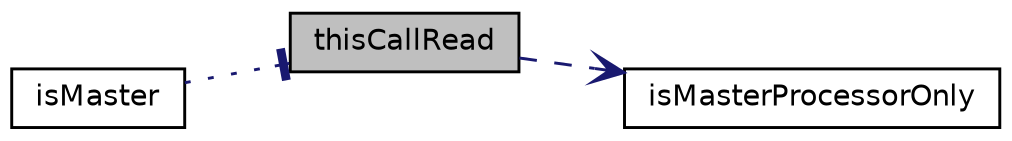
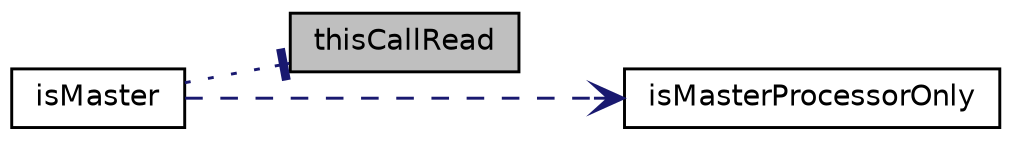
edge "thisCallRead" -> "isMasterProcessorOnly": now "isMaster" -> "isMasterProcessorOnly"
